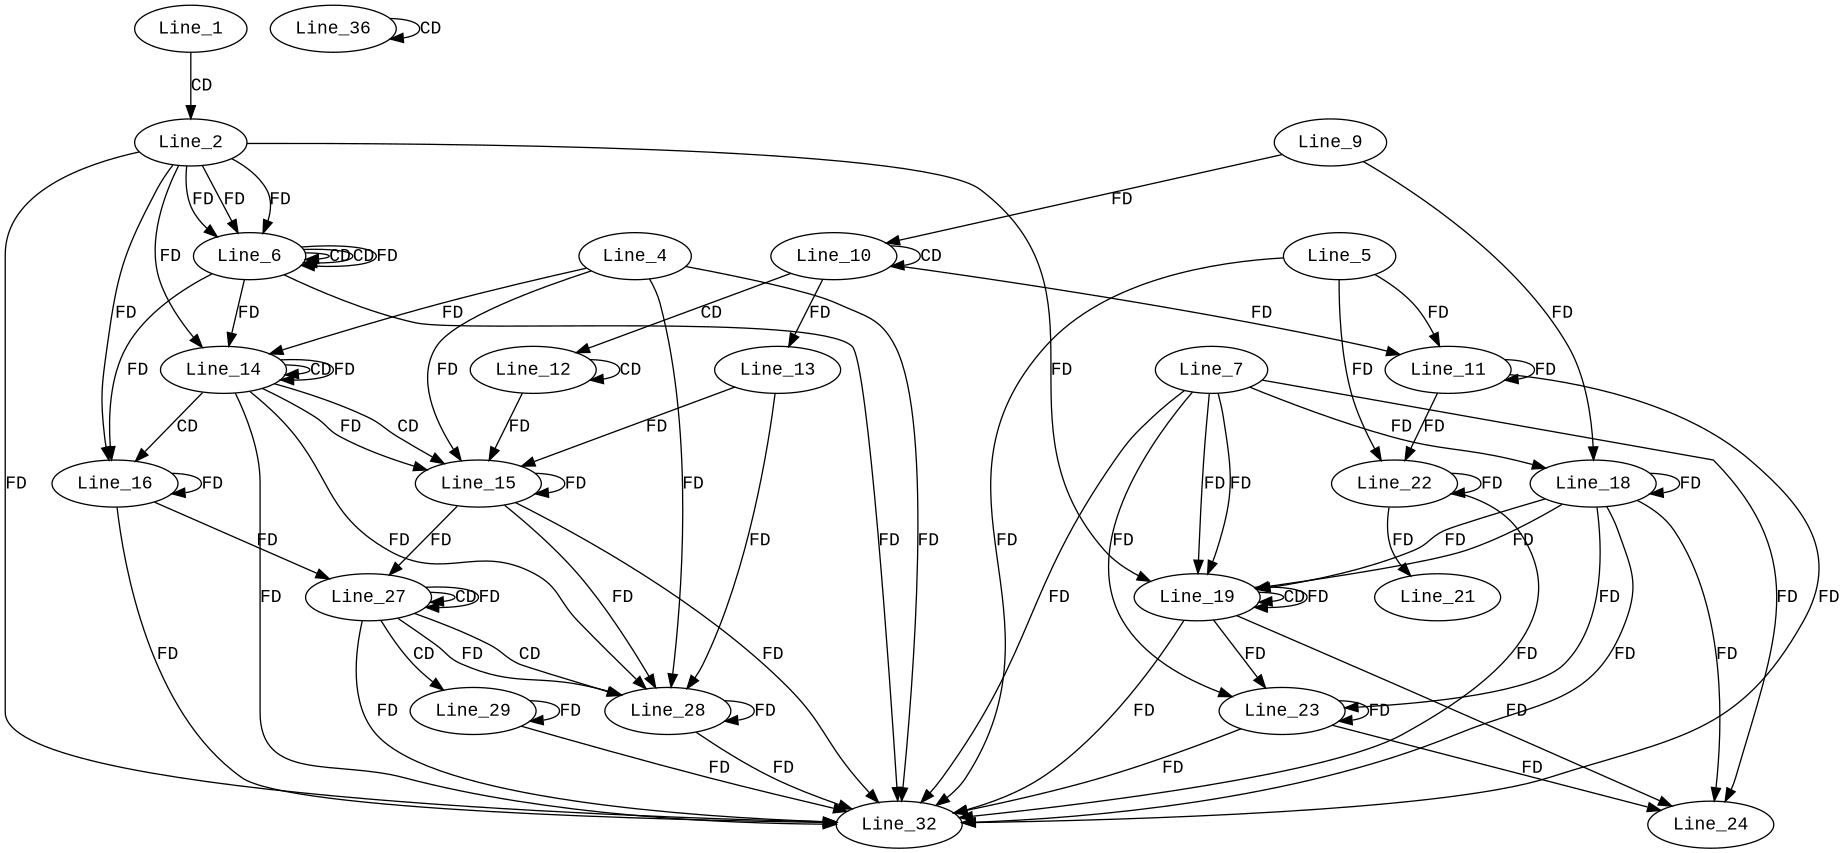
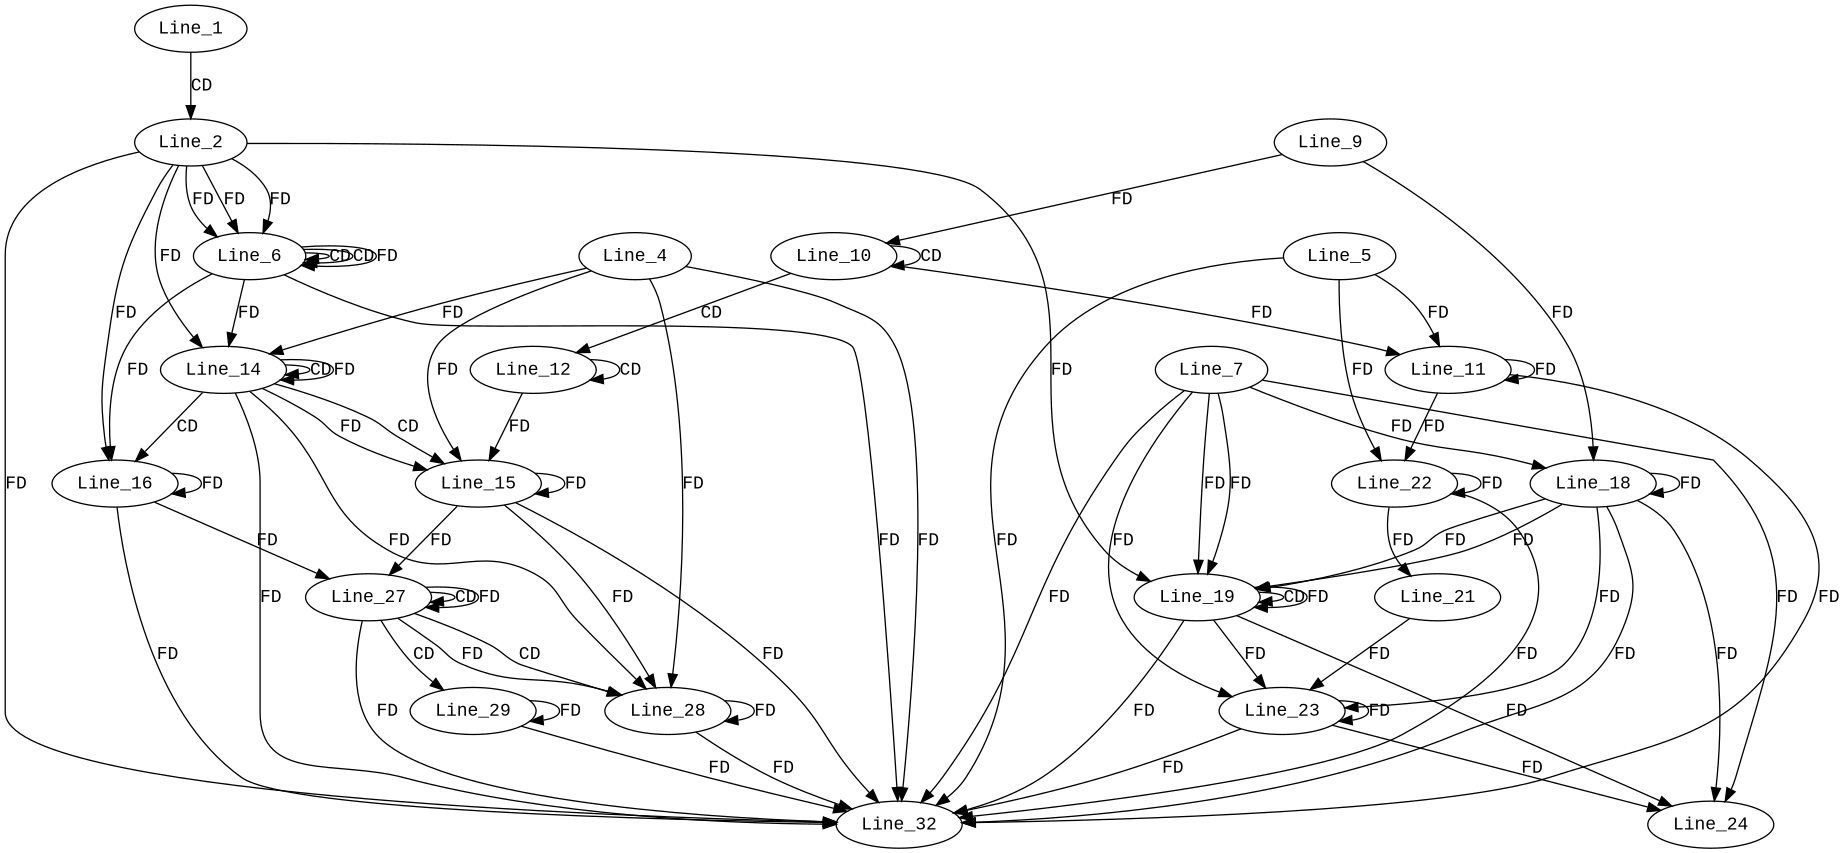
node "Line_36": removed
node "Line_13": removed
edge "Line_21" -> "Line_23": added, label "FD"
